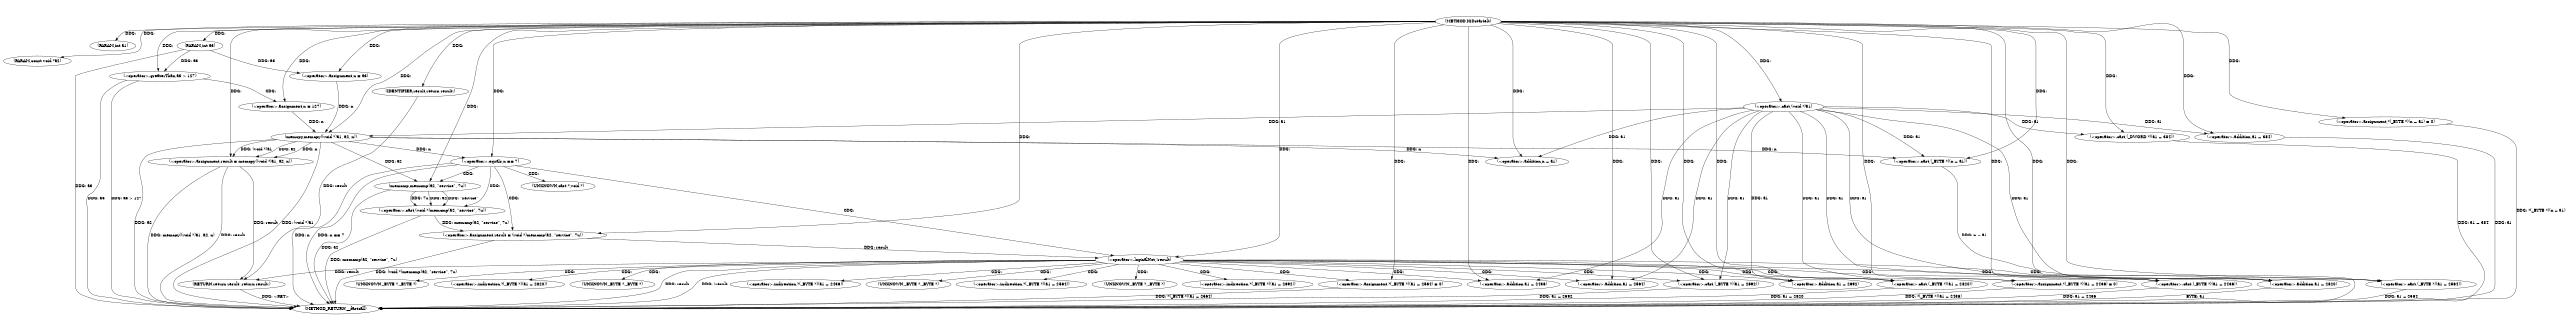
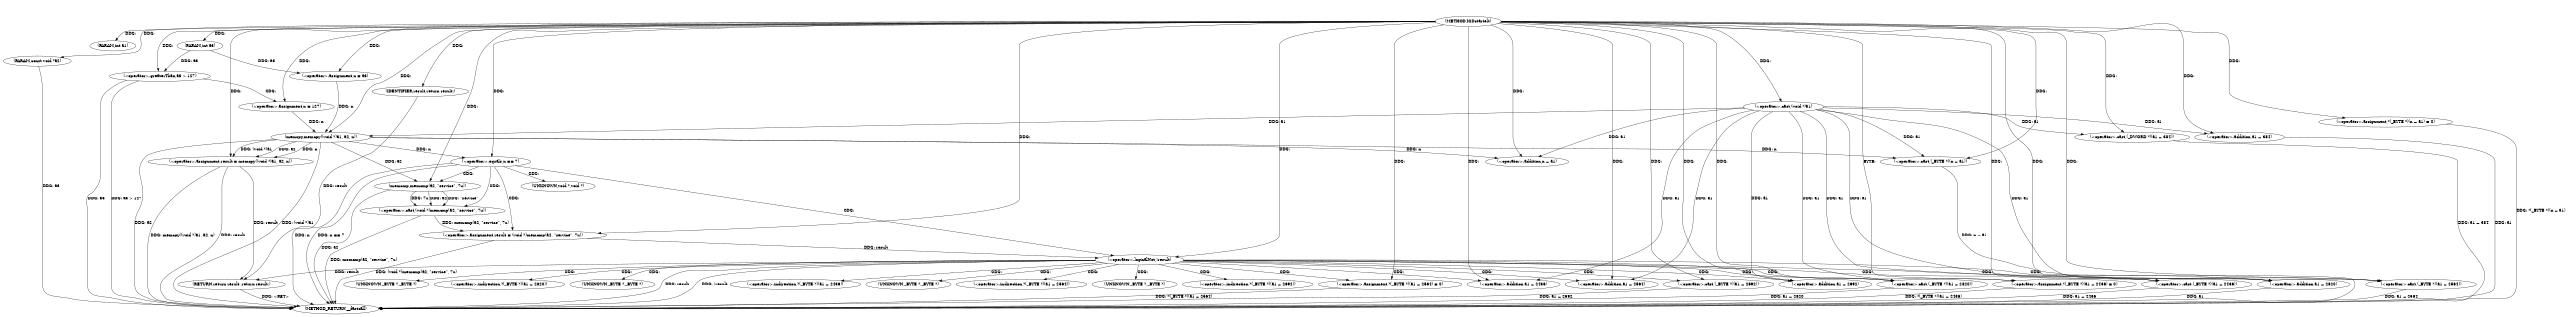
edge "(METHOD,IGDstartelt)" -> "(<operator>.assignment,*(_BYTE *)(a1 + 2436) = 0)": label "DDG: " -> "BYTE: "
node "(UNKNOWN,cast *,void *)": label "(UNKNOWN,cast *,void *)" -> "(UNKNOWN,void *,void *)"
edge "(<operator>.cast,(void *)a1)" -> "(<operator>.cast,(_BYTE *)(a1 + 2692))": removed, label "DDG: a1"
edge "(PARAM,int a3)" -> "(METHOD_RETURN,__fastcall)": now "(PARAM,const void *a2)" -> "(METHOD_RETURN,__fastcall)"
edge "(<operator>.addition,a1 + 2820)" -> "(METHOD_RETURN,__fastcall)": label "BYTE: a1" -> "DDG: a1"
